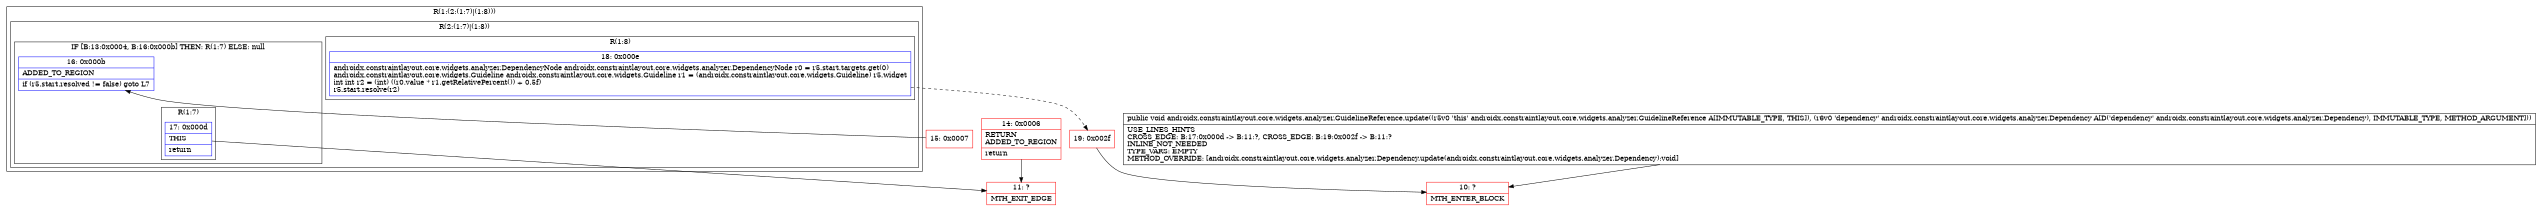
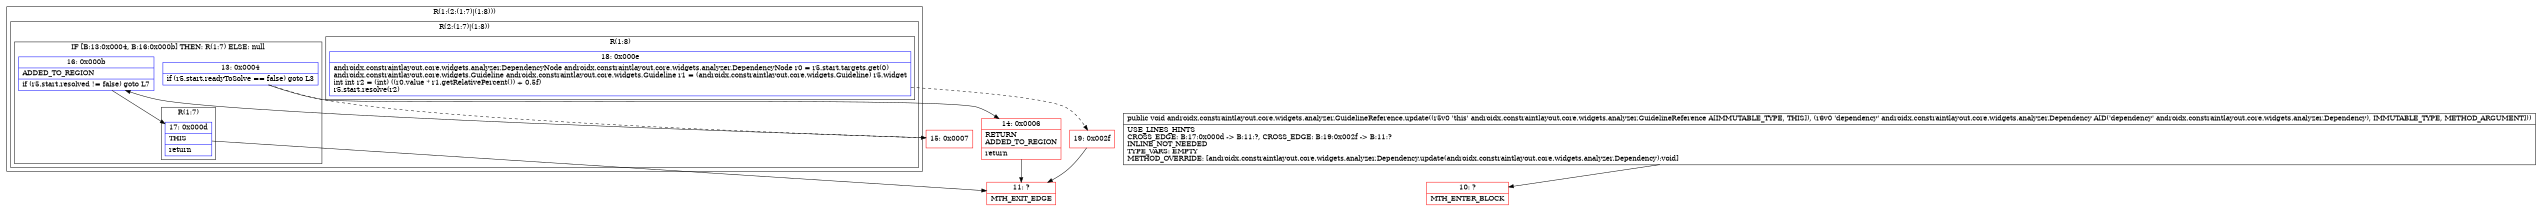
node "13: 0x0004": added
edge "16: 0x000b" -> "17: 0x000d": added
edge "19: 0x002f" -> "10: ?": now "19: 0x002f" -> "11: ?"
